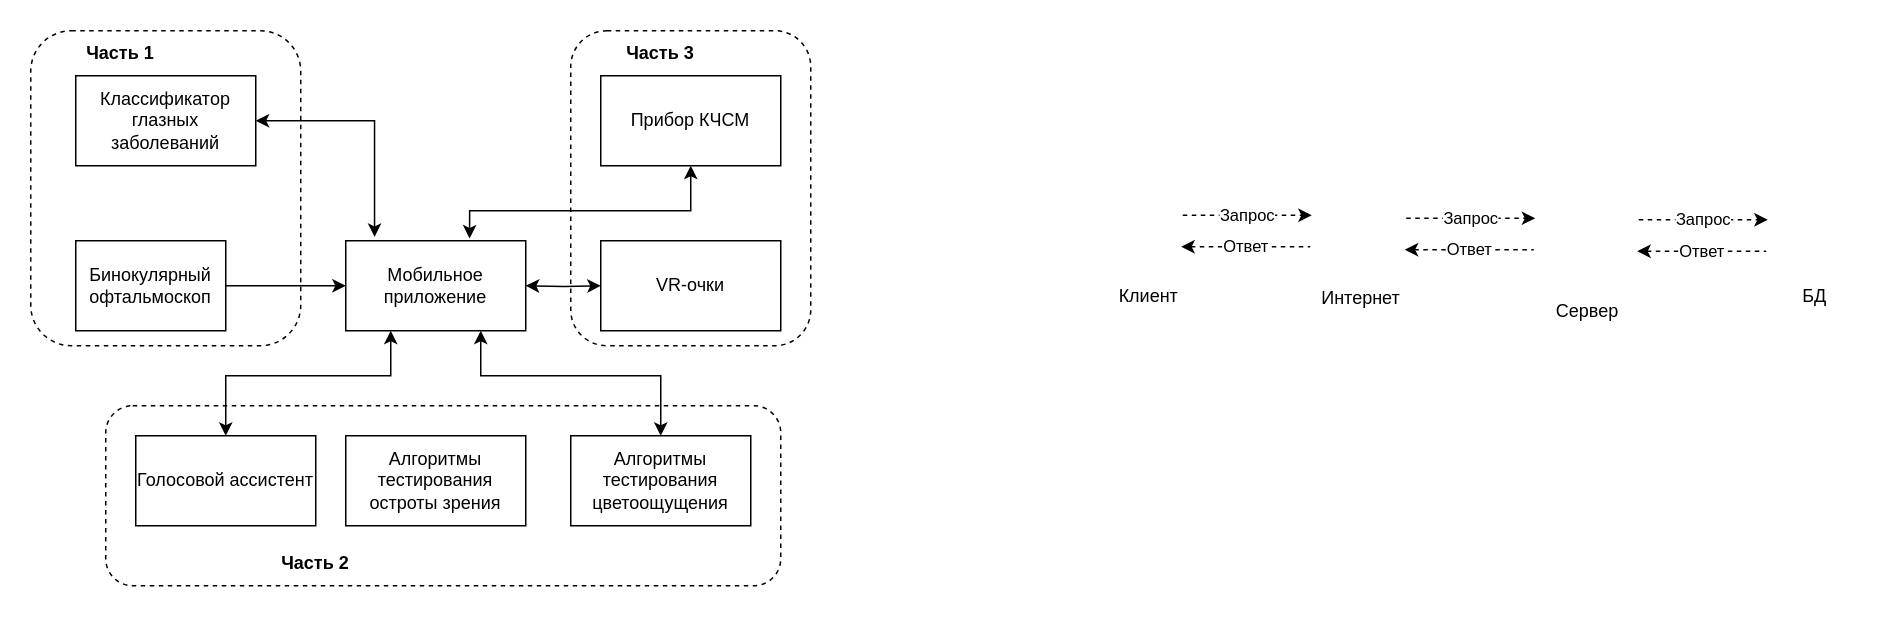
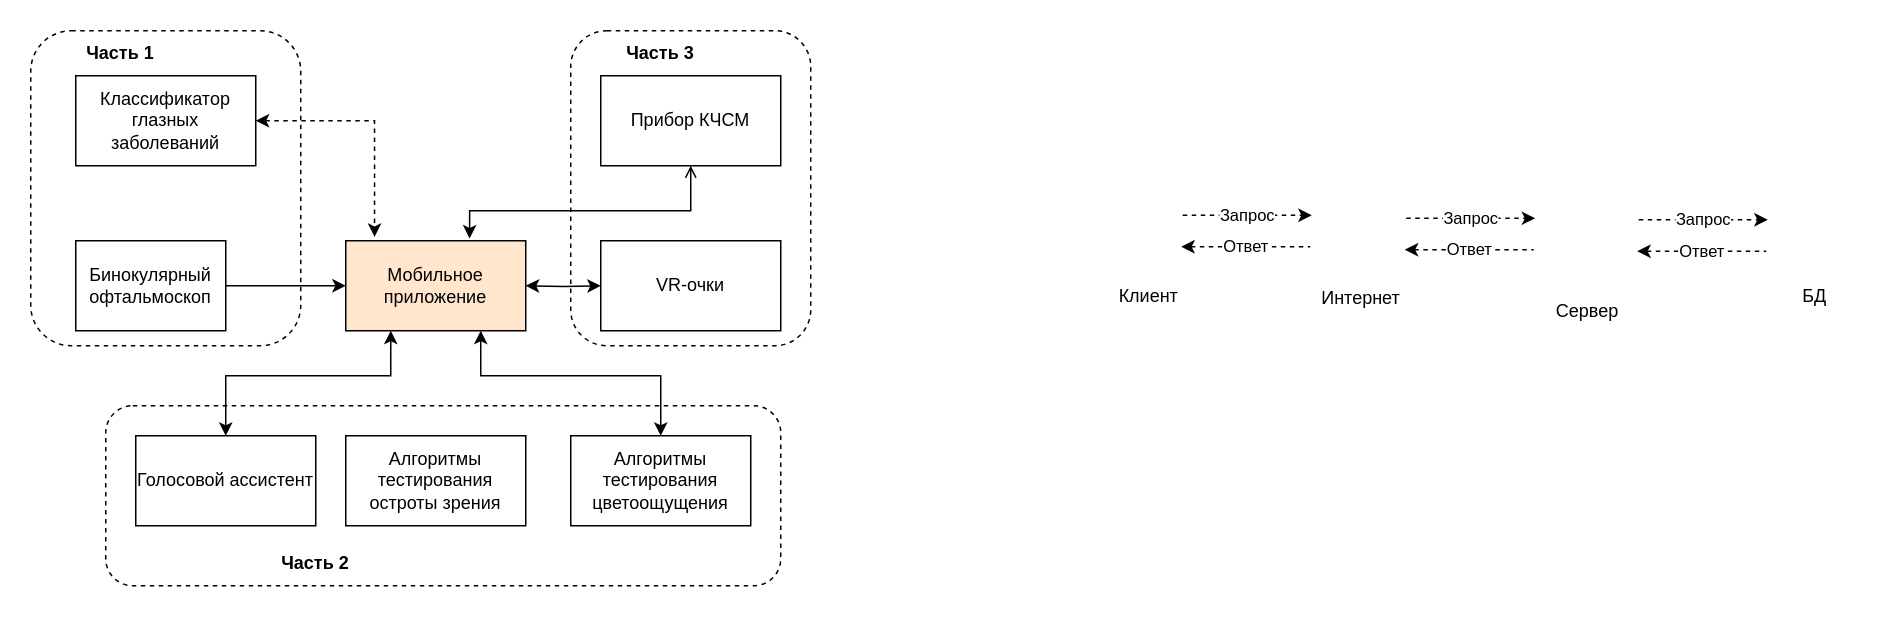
edge "Классификатор глазных заболеваний" -- "Мобильное приложение": style solid -> dashed
edge "Прибор КЧСМ" -- "Мобильное приложение": arrowhead classic -> open
node "Мобильное приложение": fillcolor #ffffff -> #ffe6cc
